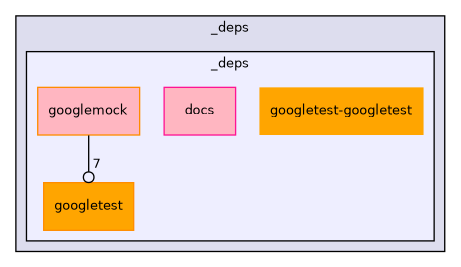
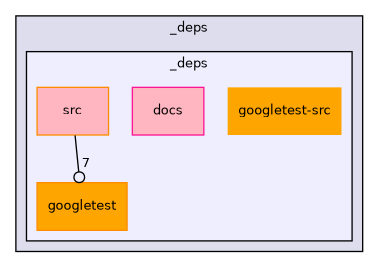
node "googlemock": label "googlemock" -> "src"
node "googletest-googletest": label "googletest-googletest" -> "googletest-src"
